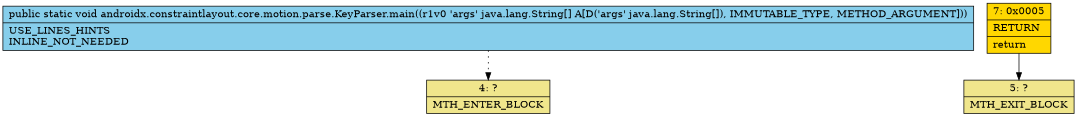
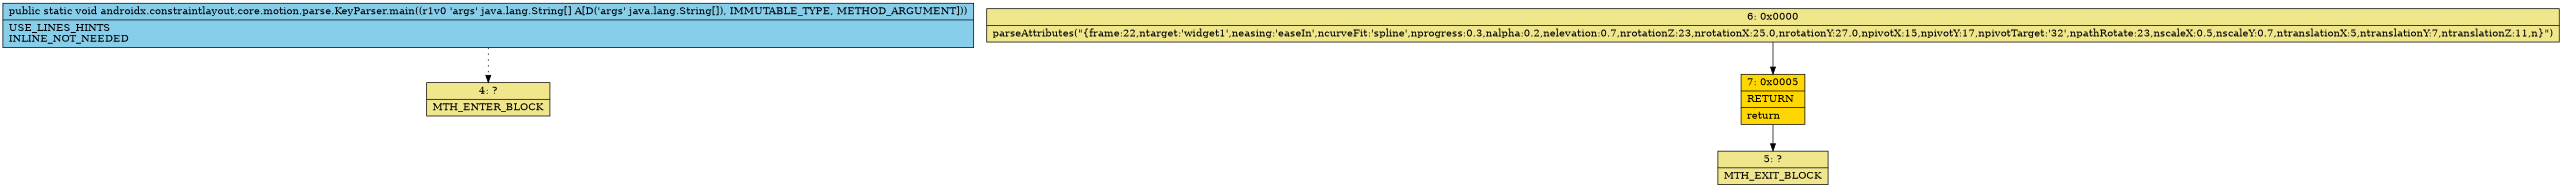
node "6: 0x0000": added
